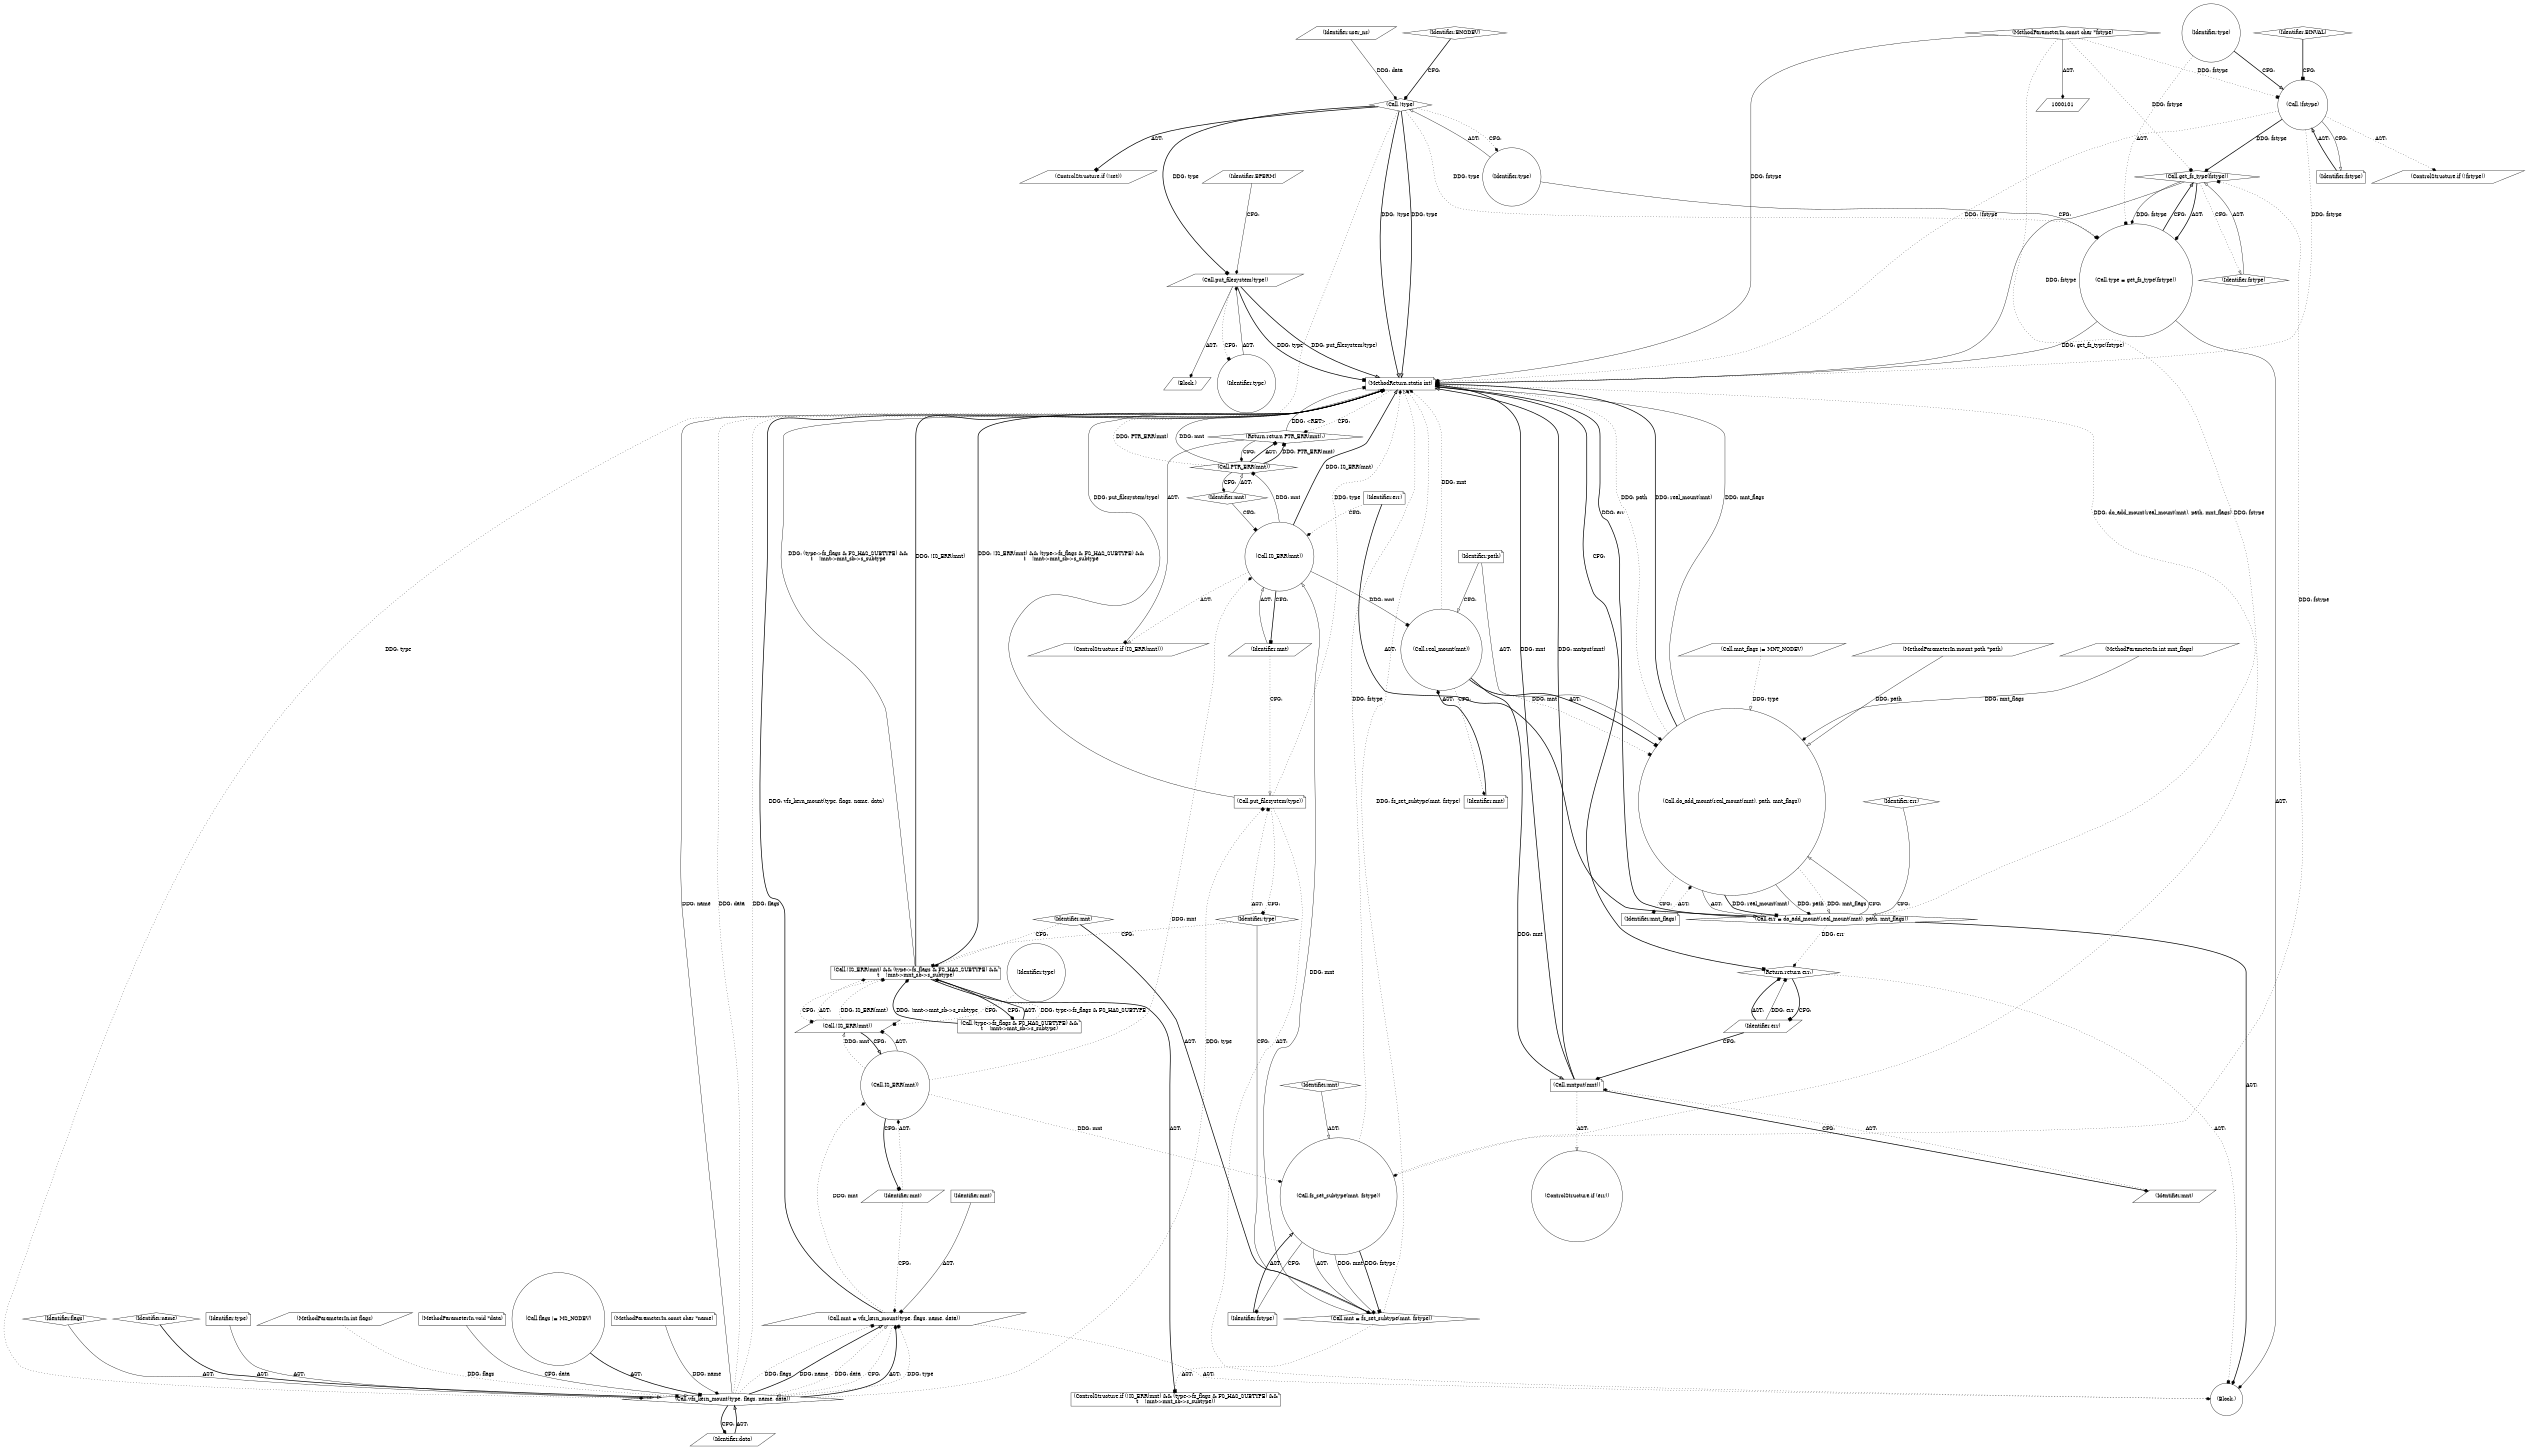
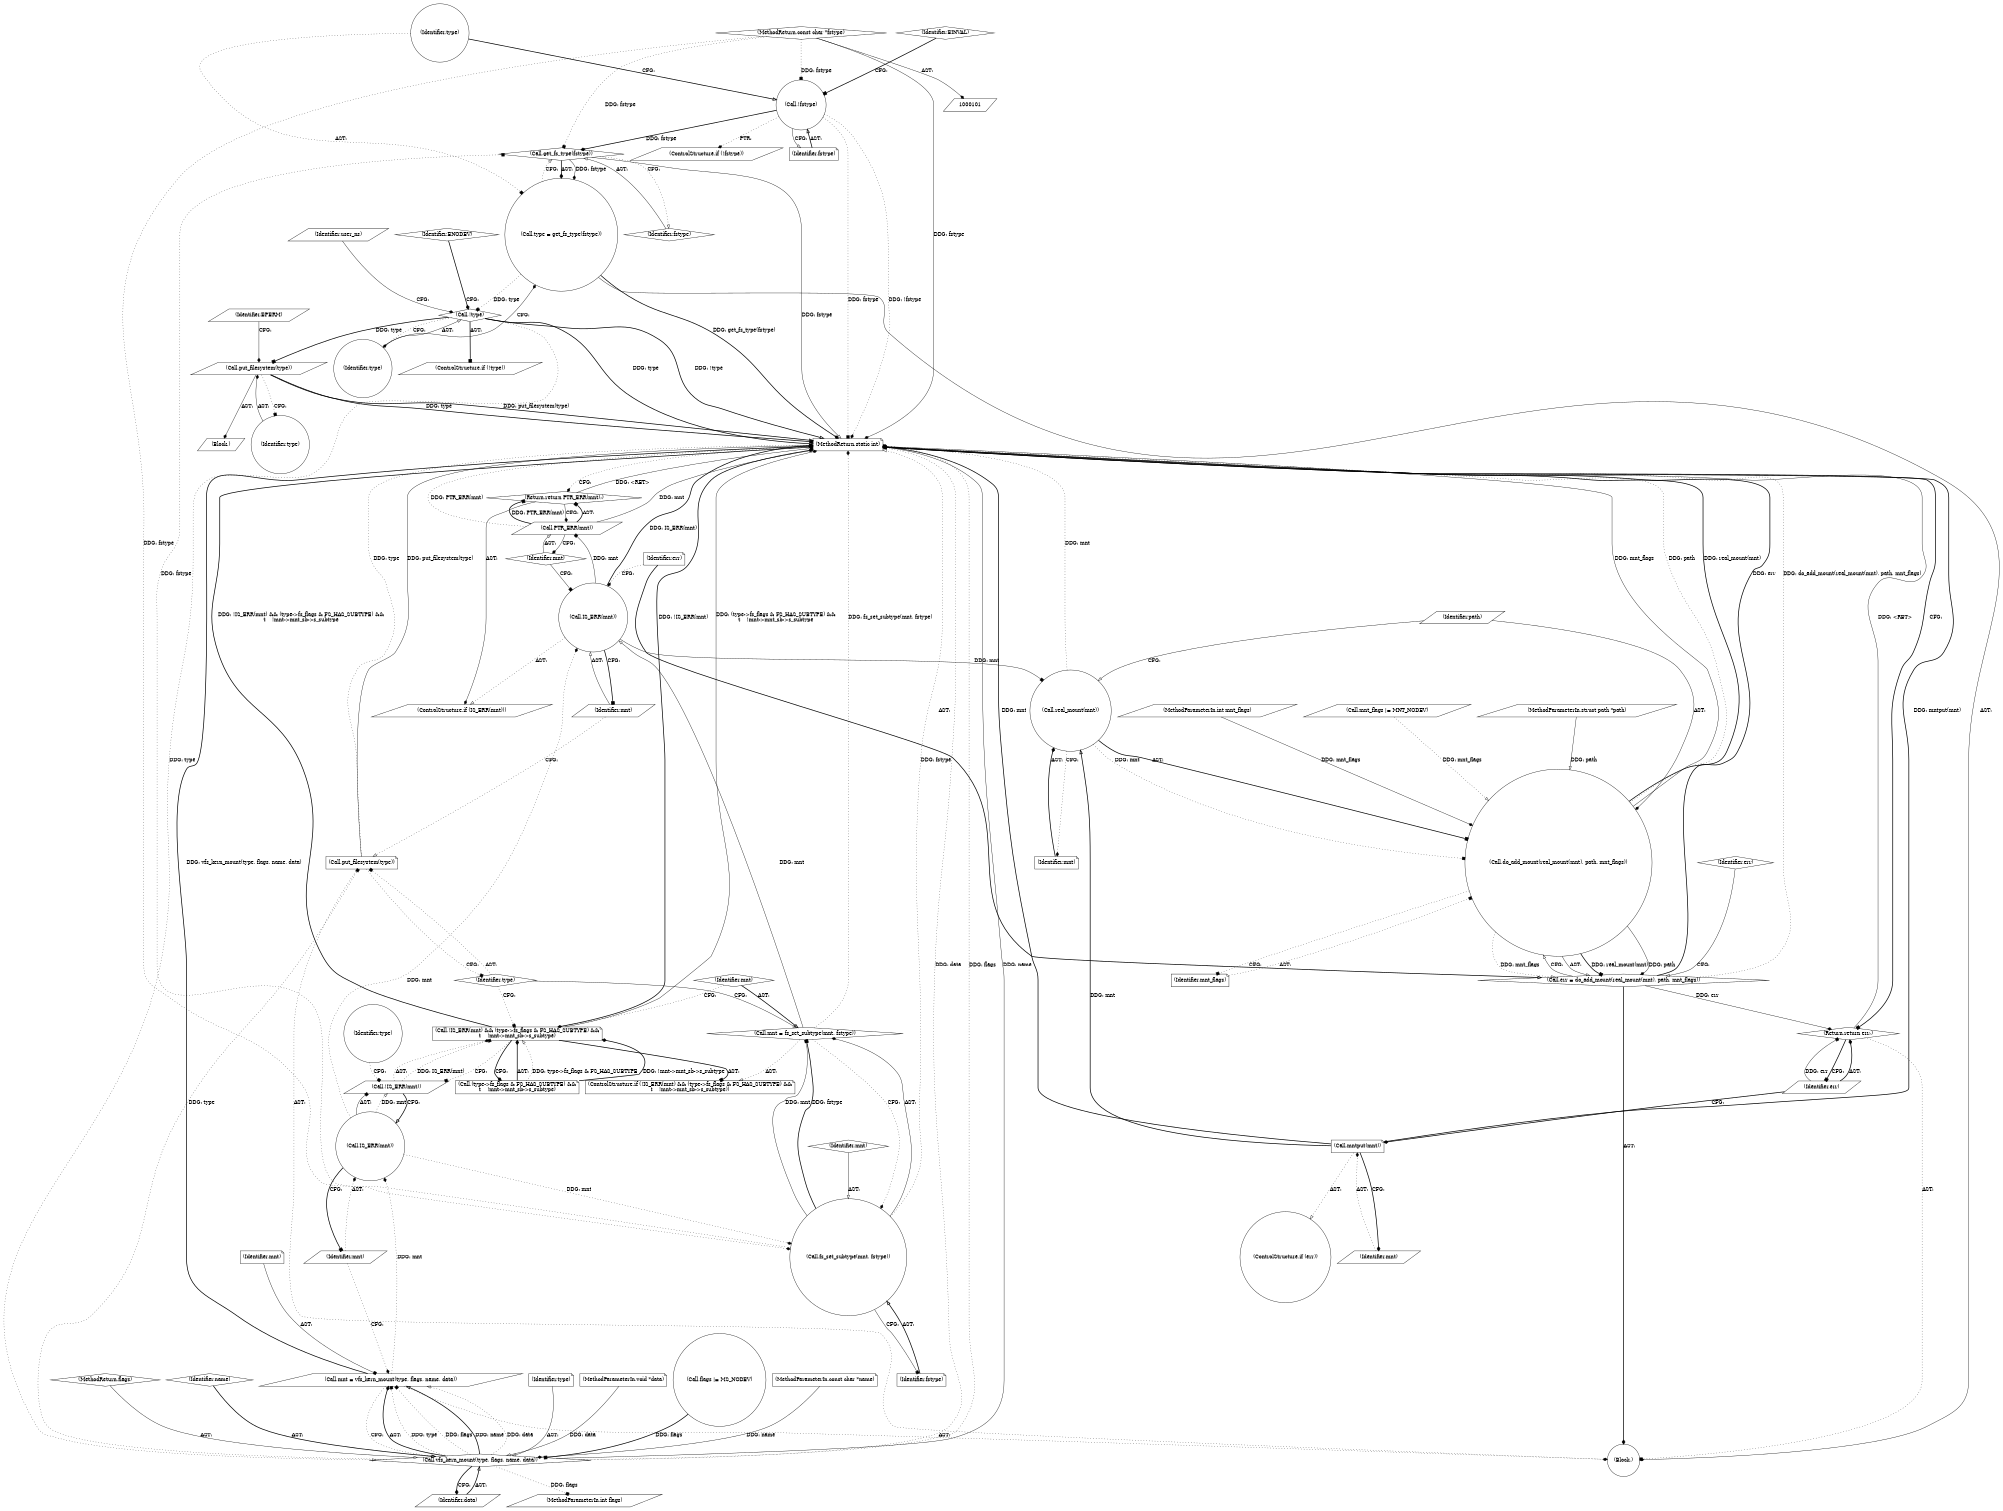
node "(MethodParameterIn,const char *fstype)": label "(MethodParameterIn,const char *fstype)" -> "(MethodReturn,const char *fstype)"
edge "(Identifier,user_ns)" -> "(Call,!type)": label "DDG: data" -> "CFG: "
edge "(Call,!fstype)" -> "(ControlStructure,if (!fstype))": label "AST: " -> "PTR: "
node "(ControlStructure,if (!set))": label "(ControlStructure,if (!set))" -> "(ControlStructure,if (!type))"
edge "(Call,type = get_fs_type(fstype))" -> "(Call,get_fs_type(fstype))": style bold -> dotted
edge "(Call,!type)" -> "(Call,type = get_fs_type(fstype))": reversed
edge "(Call,type = get_fs_type(fstype))" -> "(MethodReturn,static int)": style solid -> bold
node "(Call,PTR_ERR(mnt))": shape diamond -> parallelogram
edge "(Return,return err;)" -> "(MethodReturn,static int)": added, label "DDG: <RET>"
edge "(Return,return PTR_ERR(mnt);)" -> "(ControlStructure,if (IS_ERR(mnt)))": arrowhead box -> diamond
node "(Identifier,path)": shape note -> parallelogram
node "(MethodParameterIn,mount path *path)": label "(MethodParameterIn,mount path *path)" -> "(MethodParameterIn,struct path *path)"
edge "(Call,!type)" -> "(Call,vfs_kern_mount(type, flags, name, data))": arrowhead diamond -> onormal
edge "(Call,mnt_flags |= MNT_NODEV)" -> "(Call,do_add_mount(real_mount(mnt), path, mnt_flags))": label "DDG: type" -> "DDG: mnt_flags"
edge "(Call,real_mount(mnt))" -> "(Call,mntput(mnt))": reversed
edge "(Identifier,mnt_flags)" -> "(Call,do_add_mount(real_mount(mnt), path, mnt_flags))": arrowhead diamond -> box
edge "(Call,err = do_add_mount(real_mount(mnt), path, mnt_flags))" -> "(Return,return err;)": style dotted -> solid
edge "(Call,mnt = fs_set_subtype(mnt, fstype))" -> "(Call,fs_set_subtype(mnt, fstype))": added, label "CFG:"
node "(Identifier,flags)": label "(Identifier,flags)" -> "(MethodReturn,flags)"
edge "(MethodParameterIn,void *data)" -> "(Call,vfs_kern_mount(type, flags, name, data))": label "CFG: data" -> "DDG: data"
edge "(Call,flags |= MS_NODEV)" -> "(Call,vfs_kern_mount(type, flags, name, data))": label "AST: " -> "DDG: flags"
edge "(MethodParameterIn,int flags)" -> "(Call,vfs_kern_mount(type, flags, name, data))": reversed
